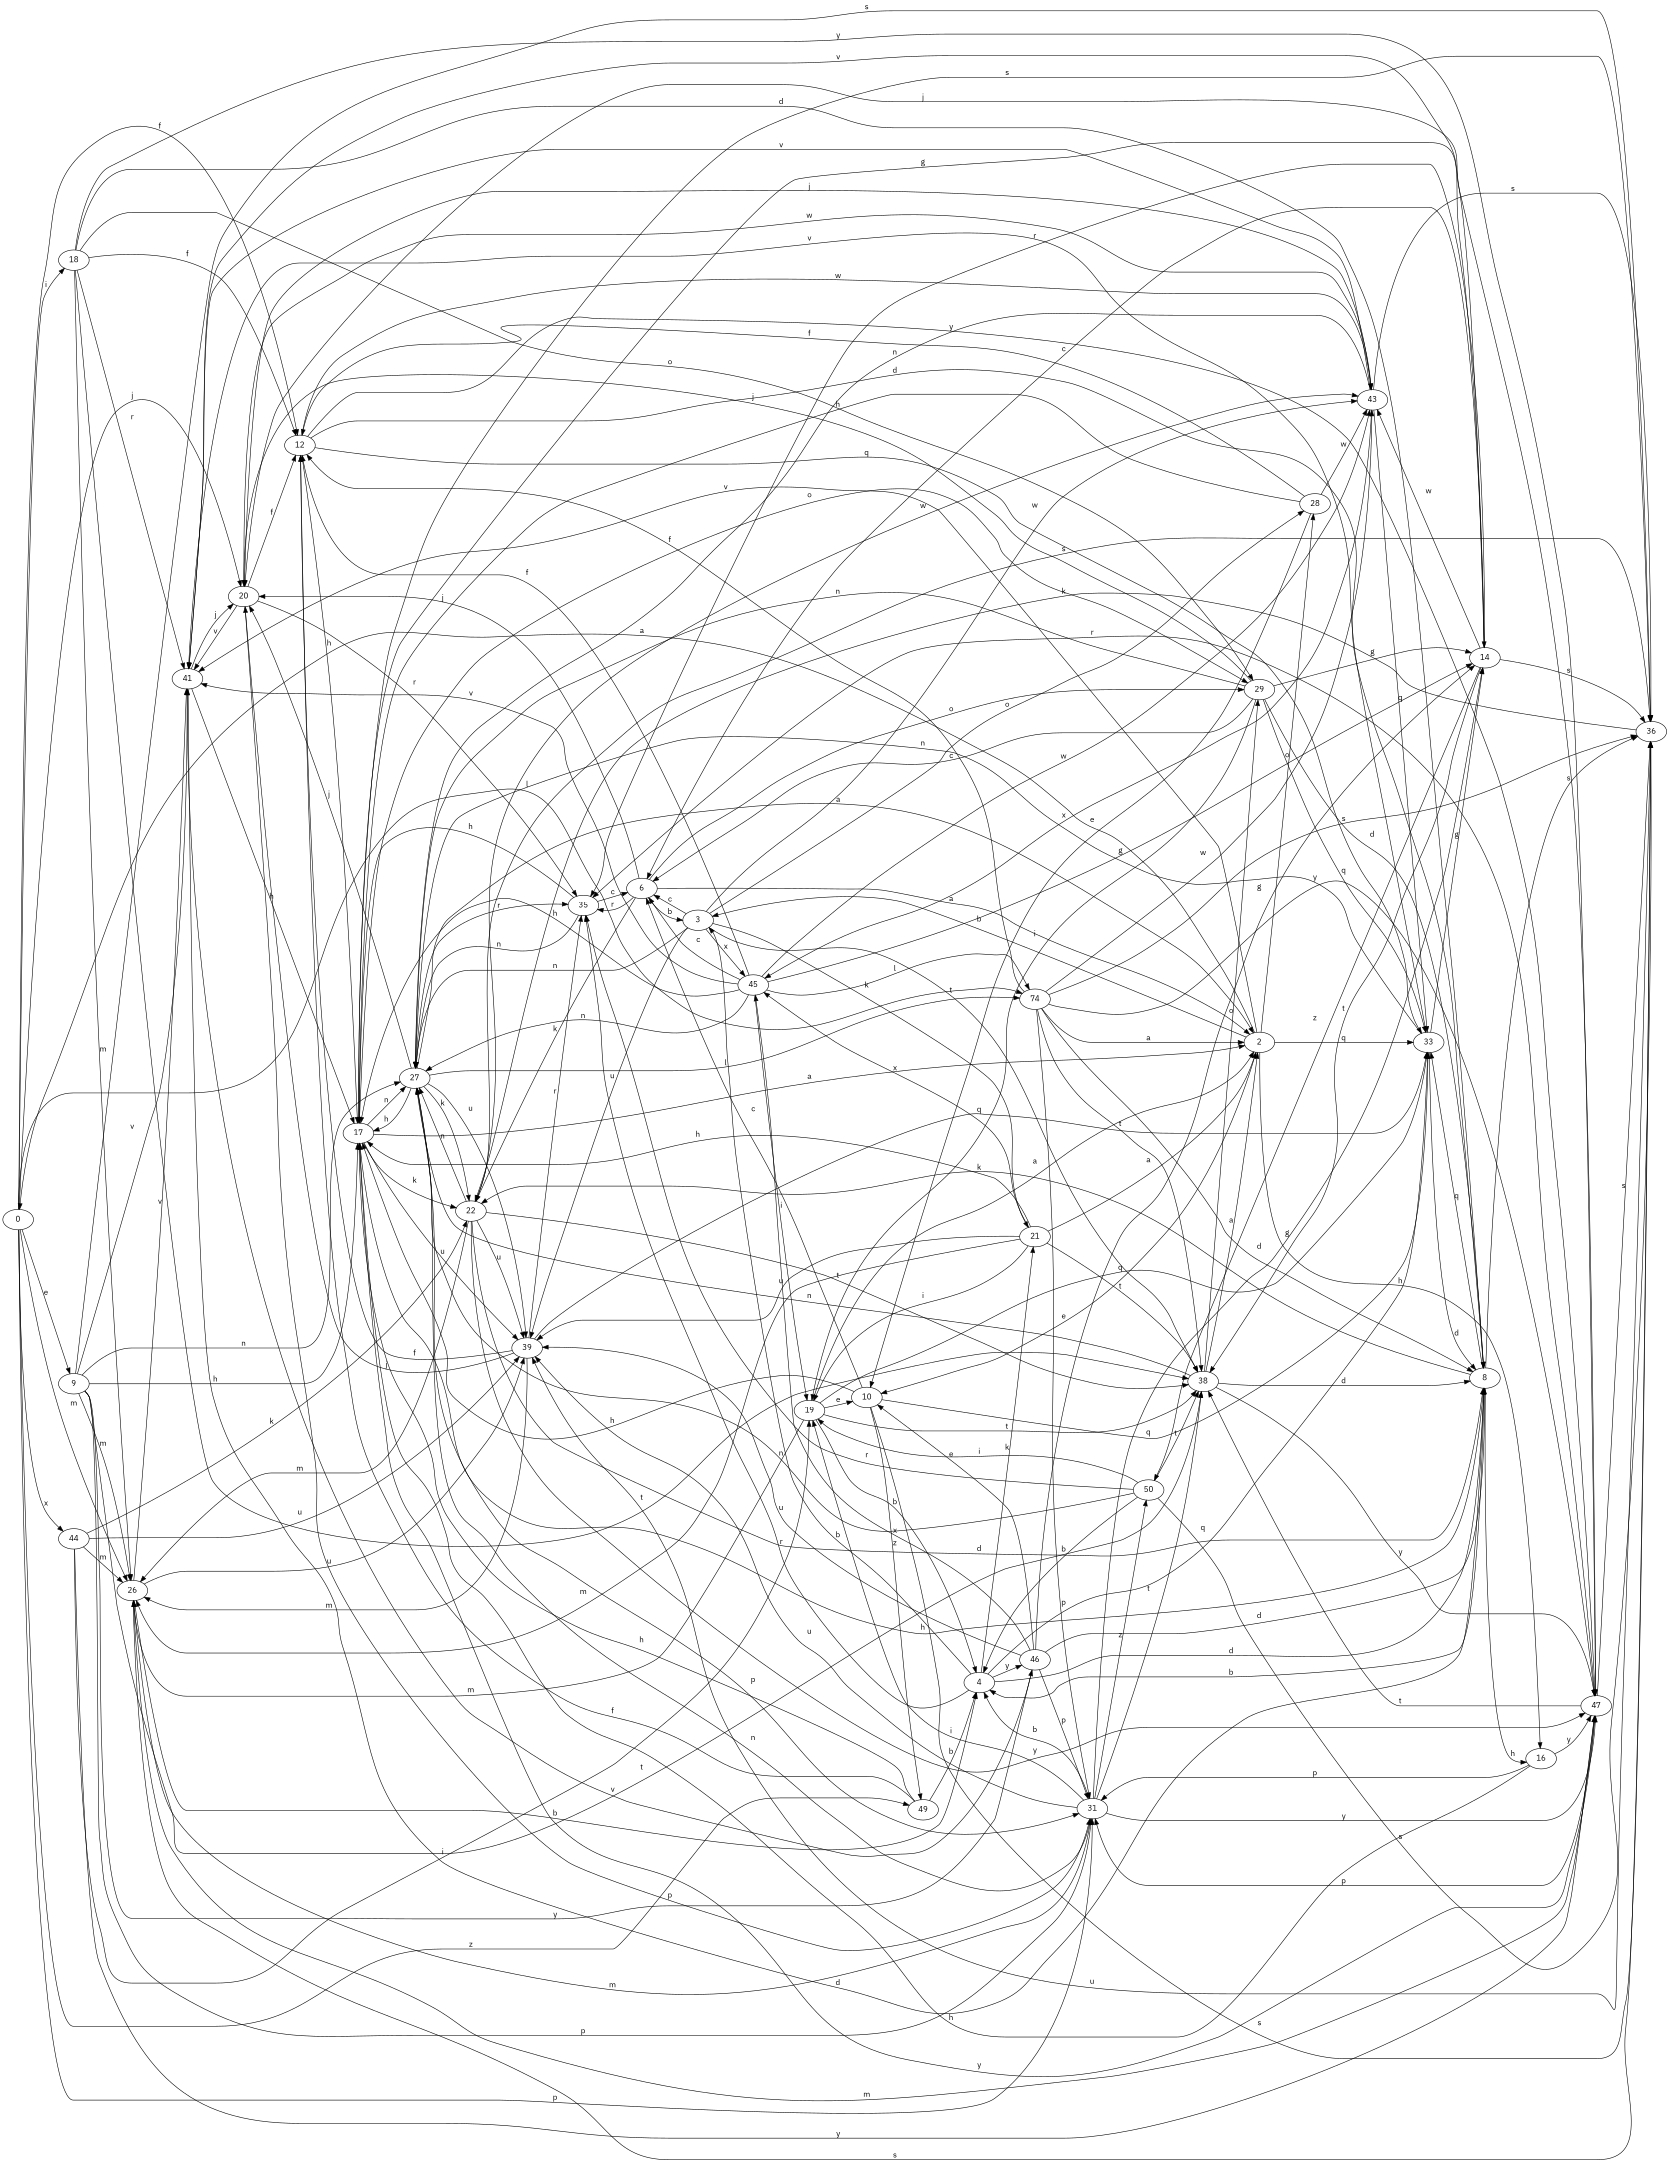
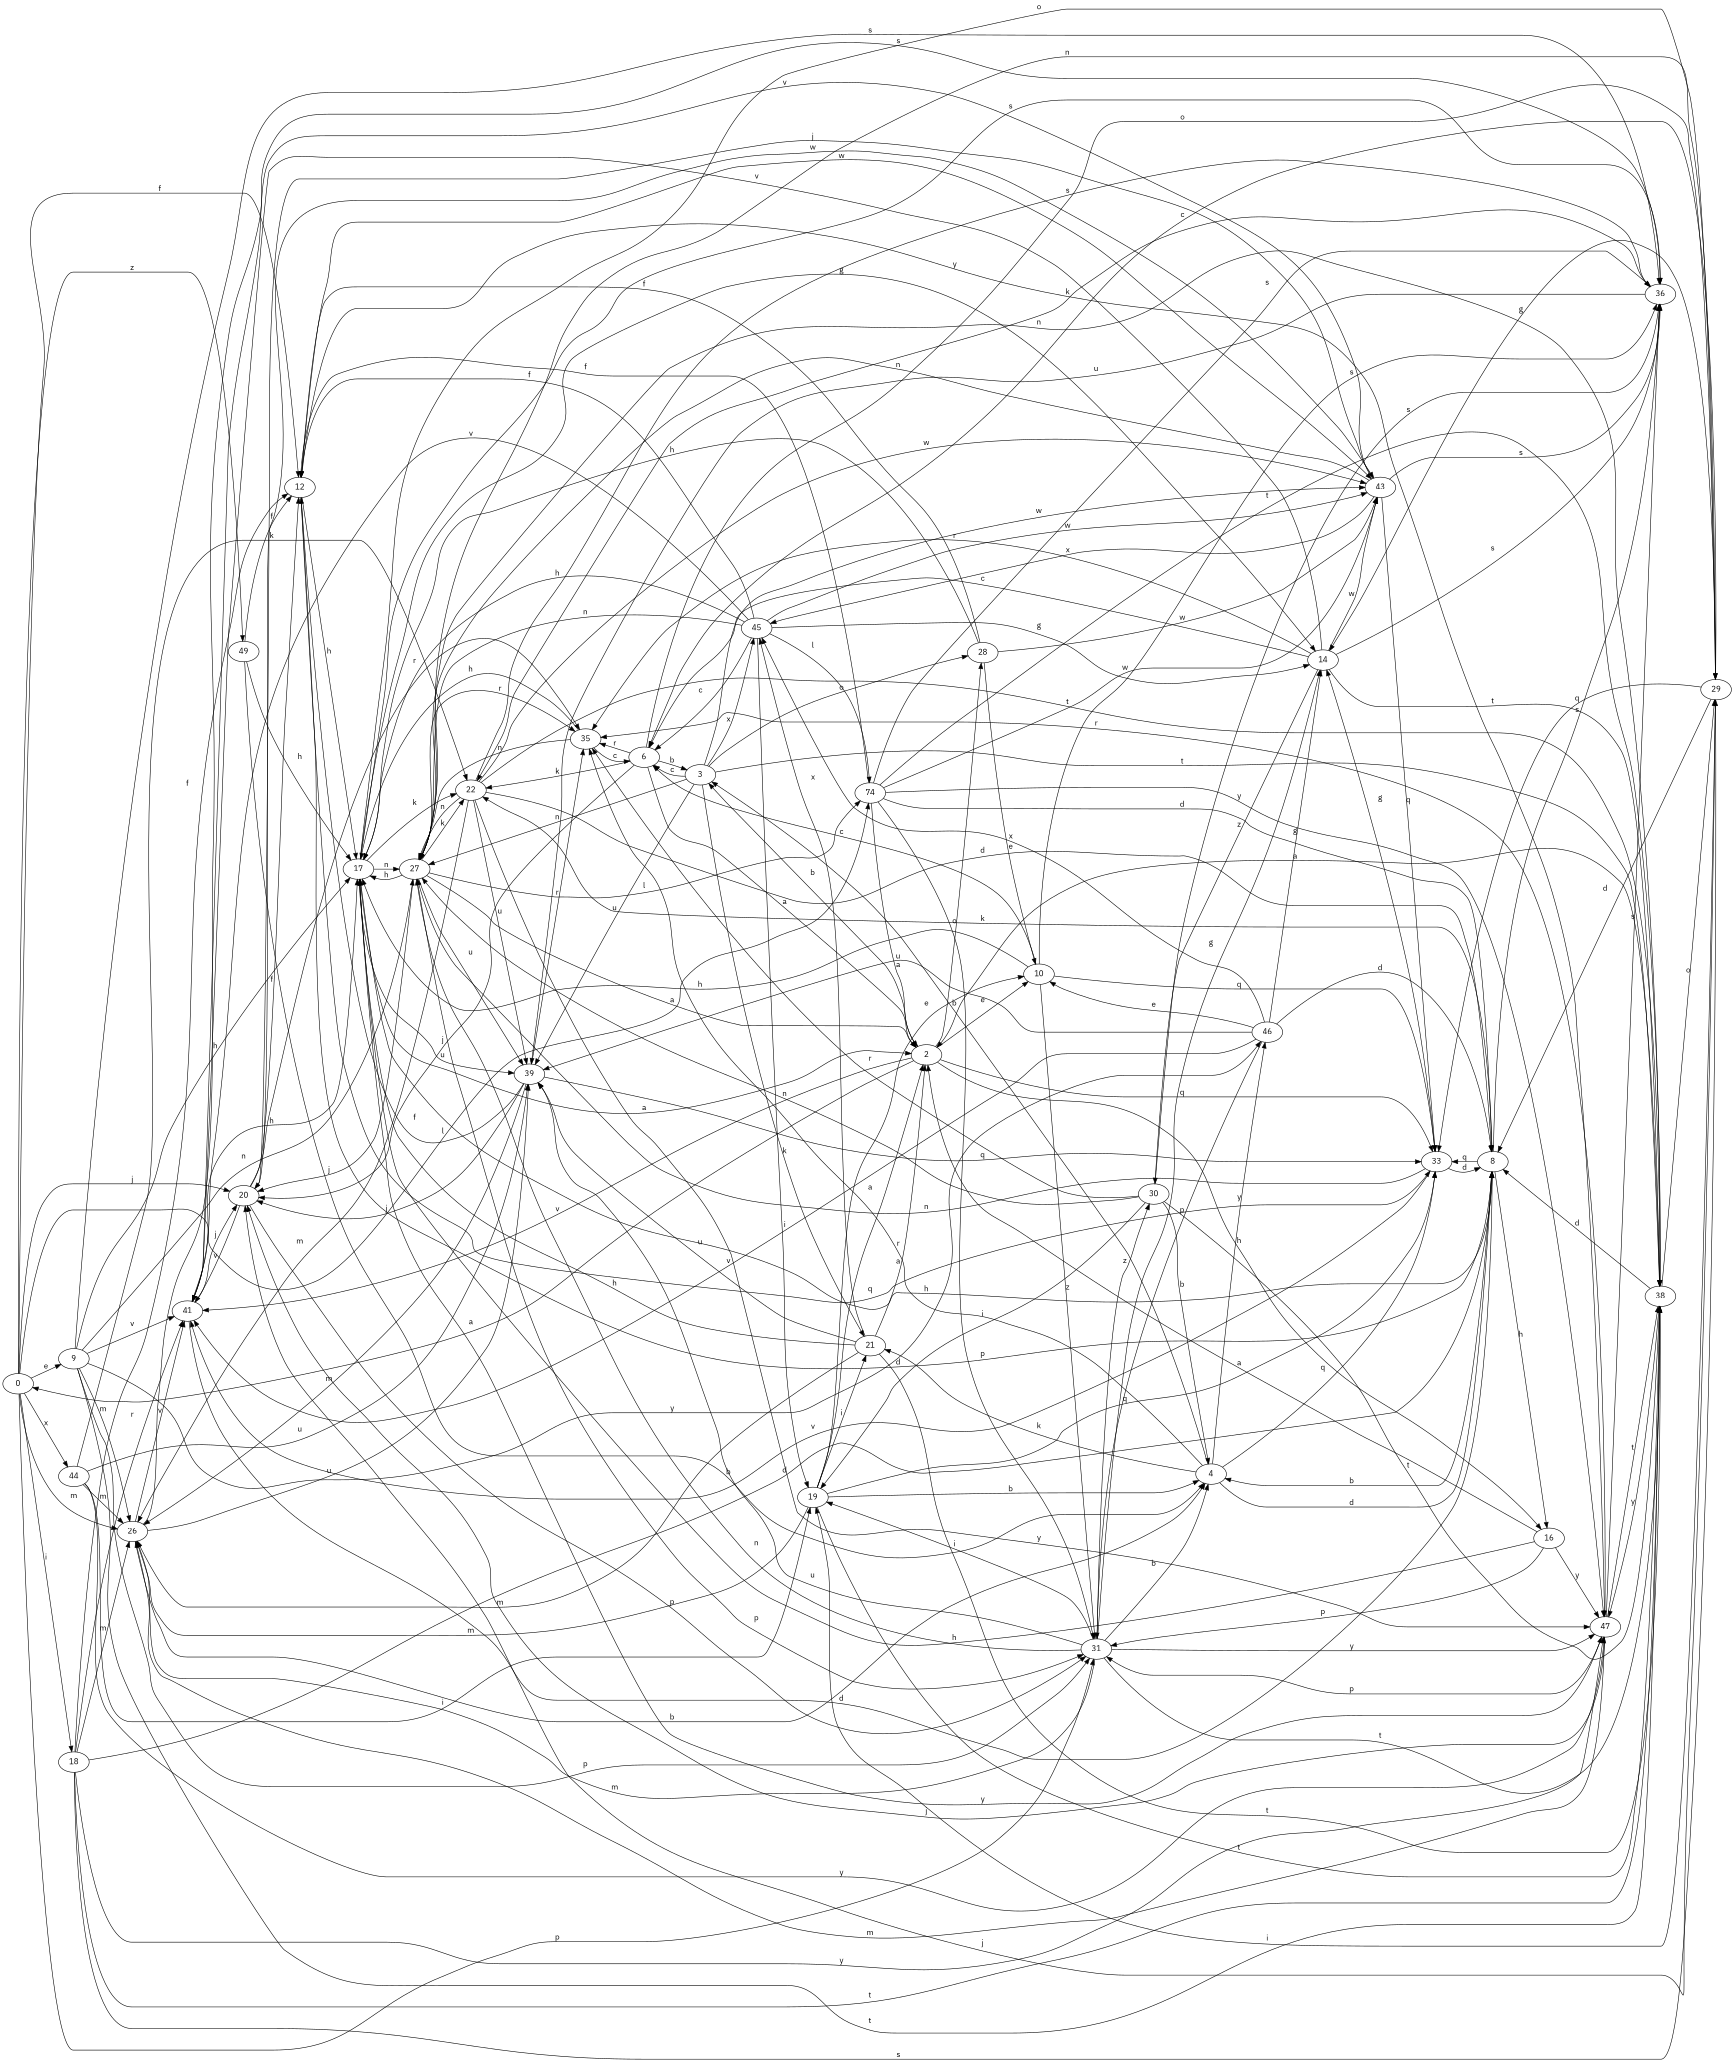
edge "18" -> "29": label "o" -> "s"
edge "21" -> "19": reversed
edge "16" -> "2": added, label "a"
node "50": label "50" -> "30"
edge "10" -> "49": now "10" -> "31"
